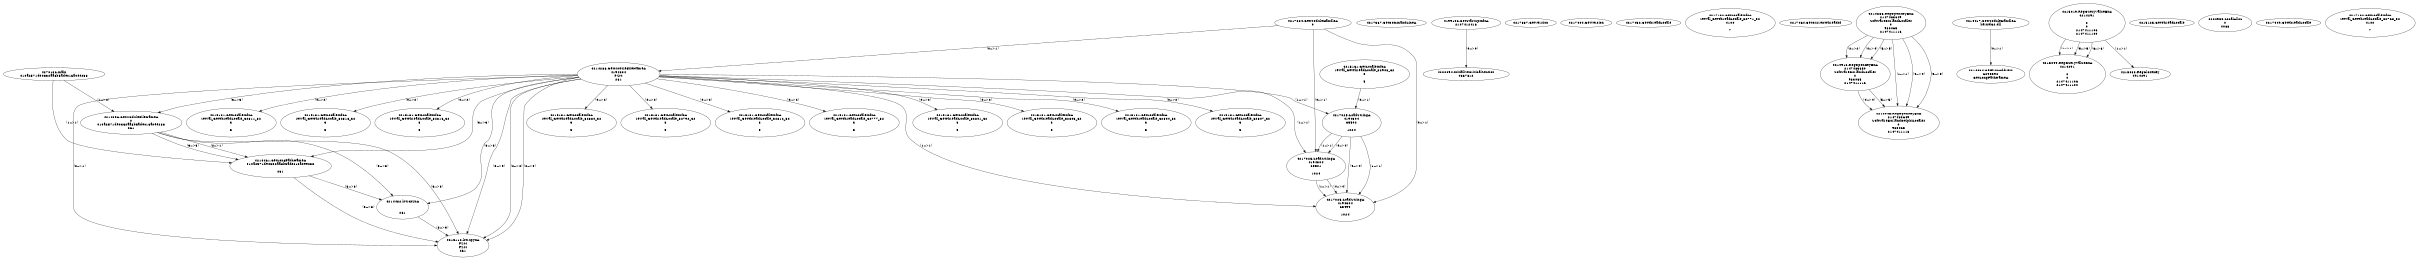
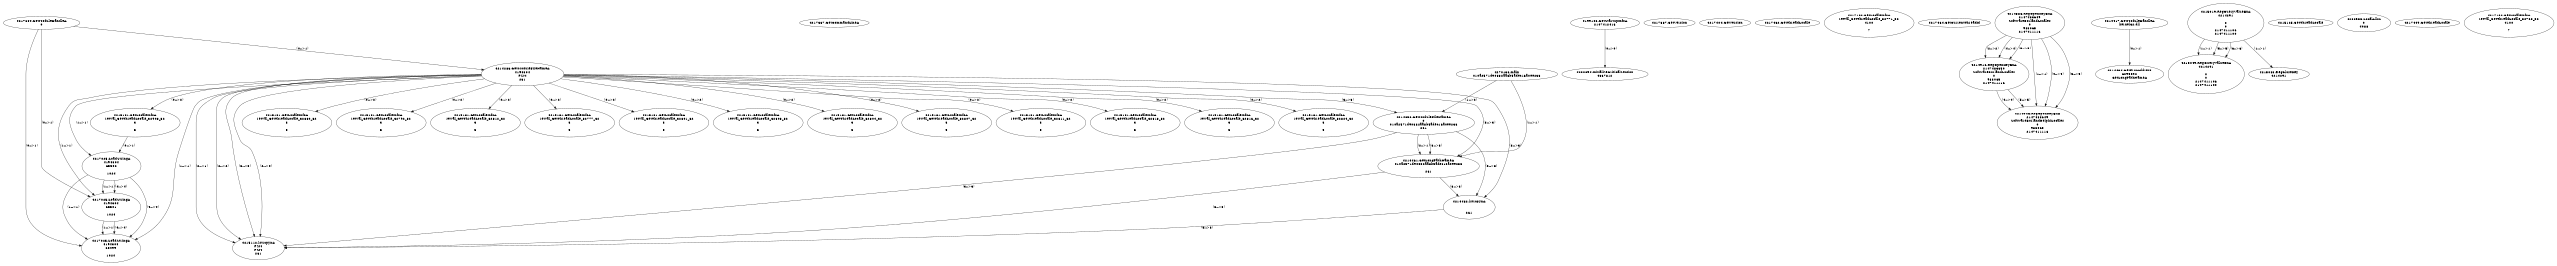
node "4215083.RegCloseKey 4914291": label "4215083.RegCloseKey 4914291" -> "4215083.RegCloseKey 4214291"
edge "4214286.GetModuleFileNameA 4194304 PZM 261" -> "4215131.GetLocaleInfoA retval_GetThreadLocale_32908_32 3 5": added, label "(0-->2)"
node "4215131.GetLocaleInfoA retval_GetThreadLocale_32824_32 3 5": added
